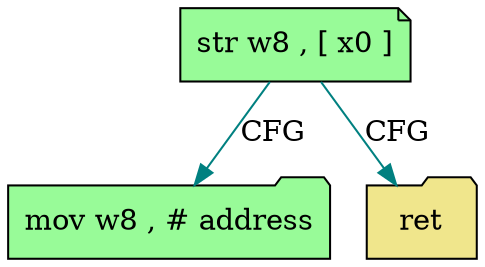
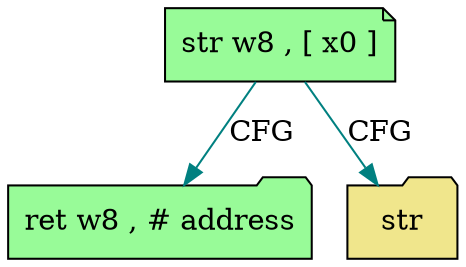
node "mov w8 , # address": label "mov w8 , # address" -> "ret w8 , # address"
node "ret": label "ret" -> "str"
